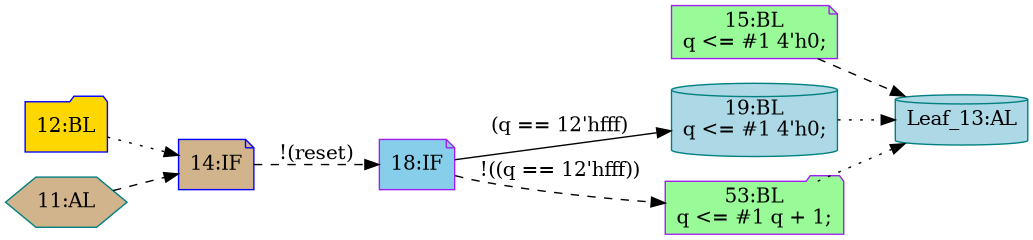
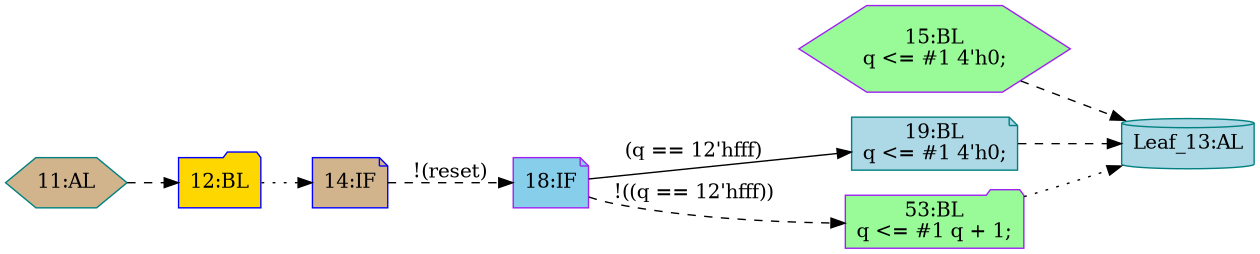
node "15:BL q <= #1 4'h0;": shape note -> hexagon
node "19:BL q <= #1 4'h0;": shape cylinder -> note
edge "19:BL q <= #1 4'h0;" -> "Leaf_13:AL": style dotted -> dashed
edge "11:AL" -> "14:IF": now "11:AL" -> "12:BL"
